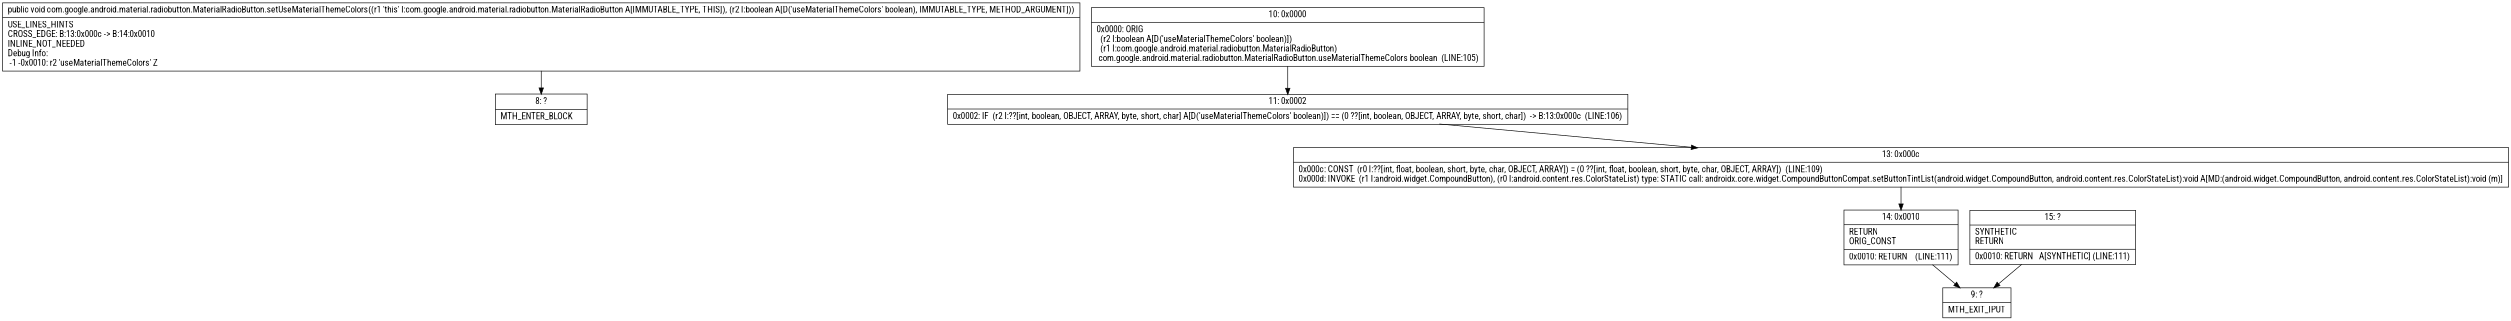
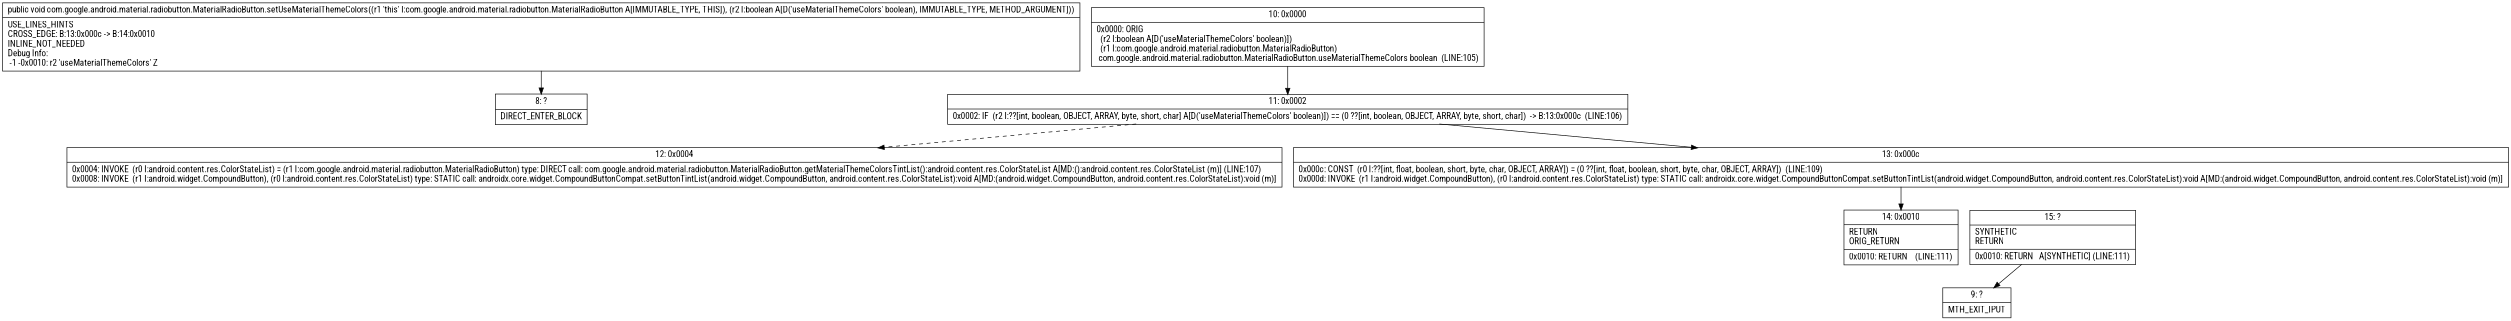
node "8: ?": text "MTH_ENTER_BLOCK" -> "DIRECT_ENTER_BLOCK"
node "12: 0x0004": added
node "14: 0x0010": text "ORIG_CONST" -> "ORIG_RETURN"
edge "14: 0x0010" -> "9: ?": removed
